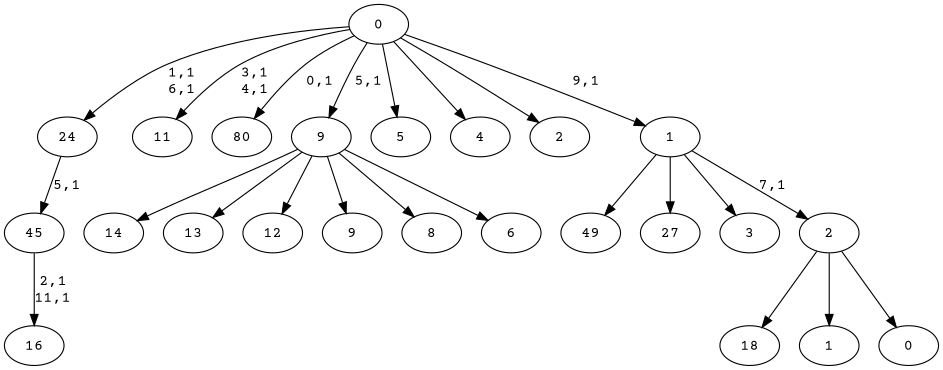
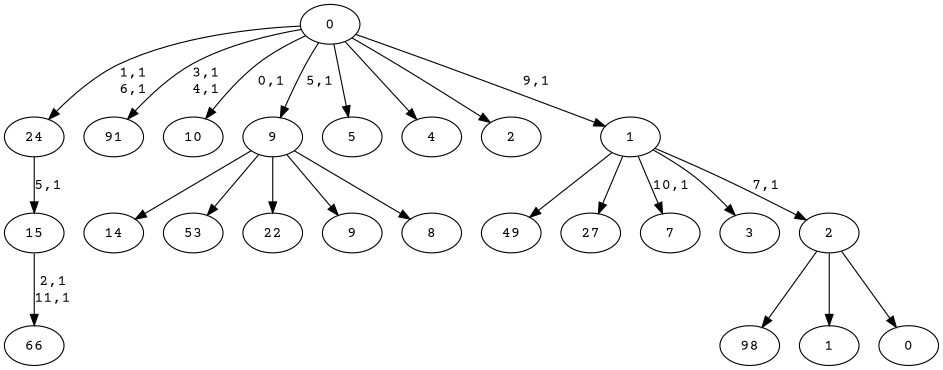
node "11": label "11" -> "91"
node "80": label "80" -> "10"
node "45": label "45" -> "15"
node "13": label "13" -> "53"
node "12": label "12" -> "22"
node "6": removed
node "7": added
node "16": label "16" -> "66"
node "18": label "18" -> "98"
